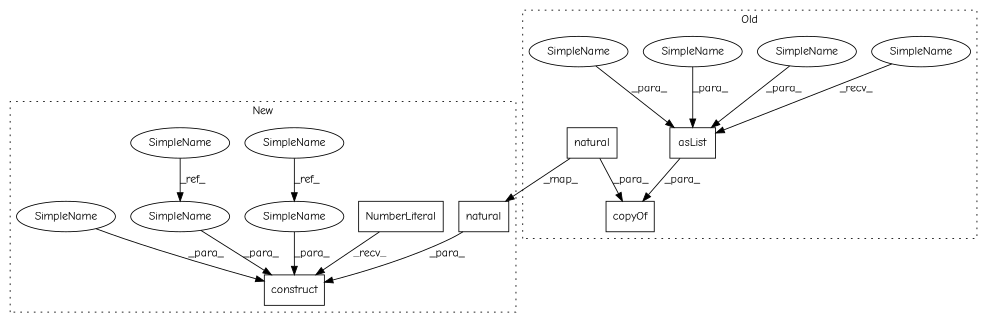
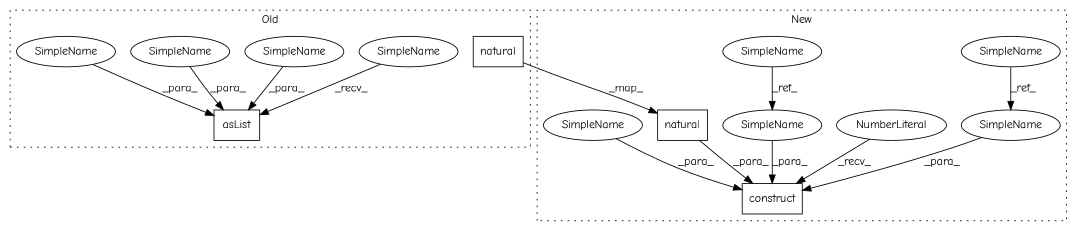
node "NumberLiteral": shape box -> ellipse
node "copyOf": removed
